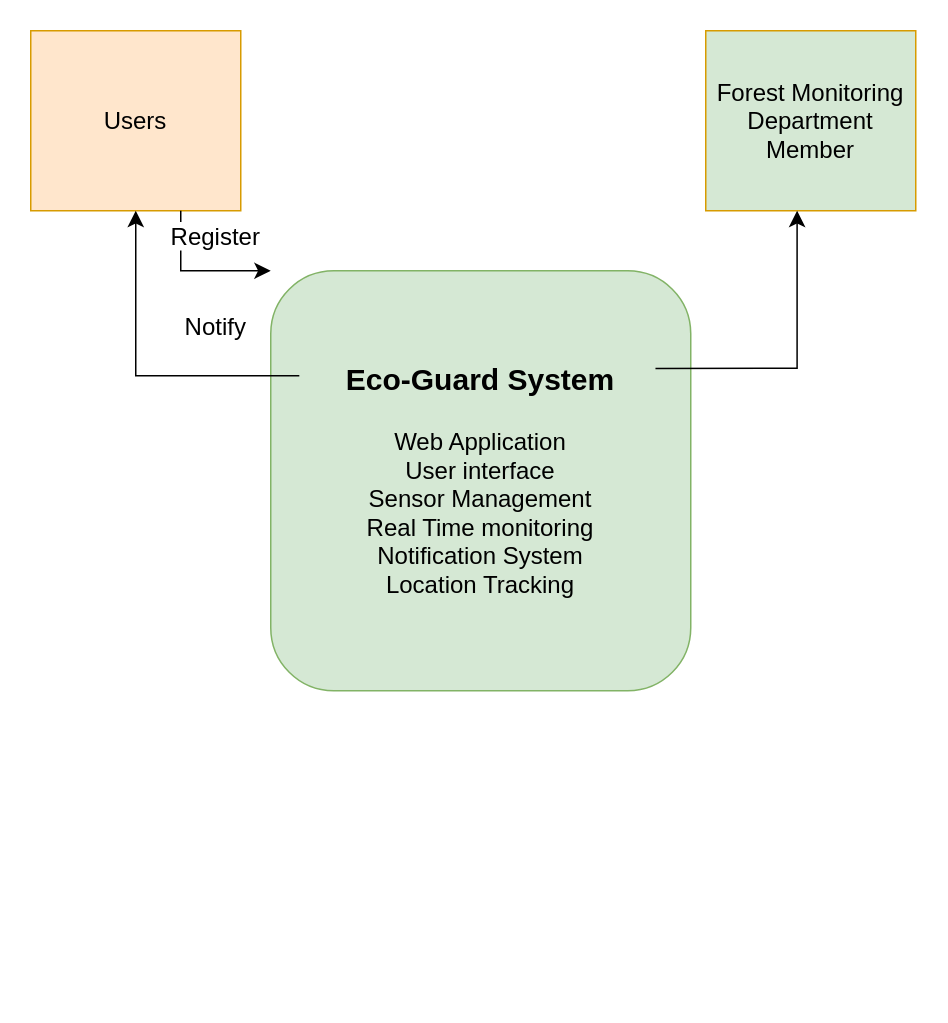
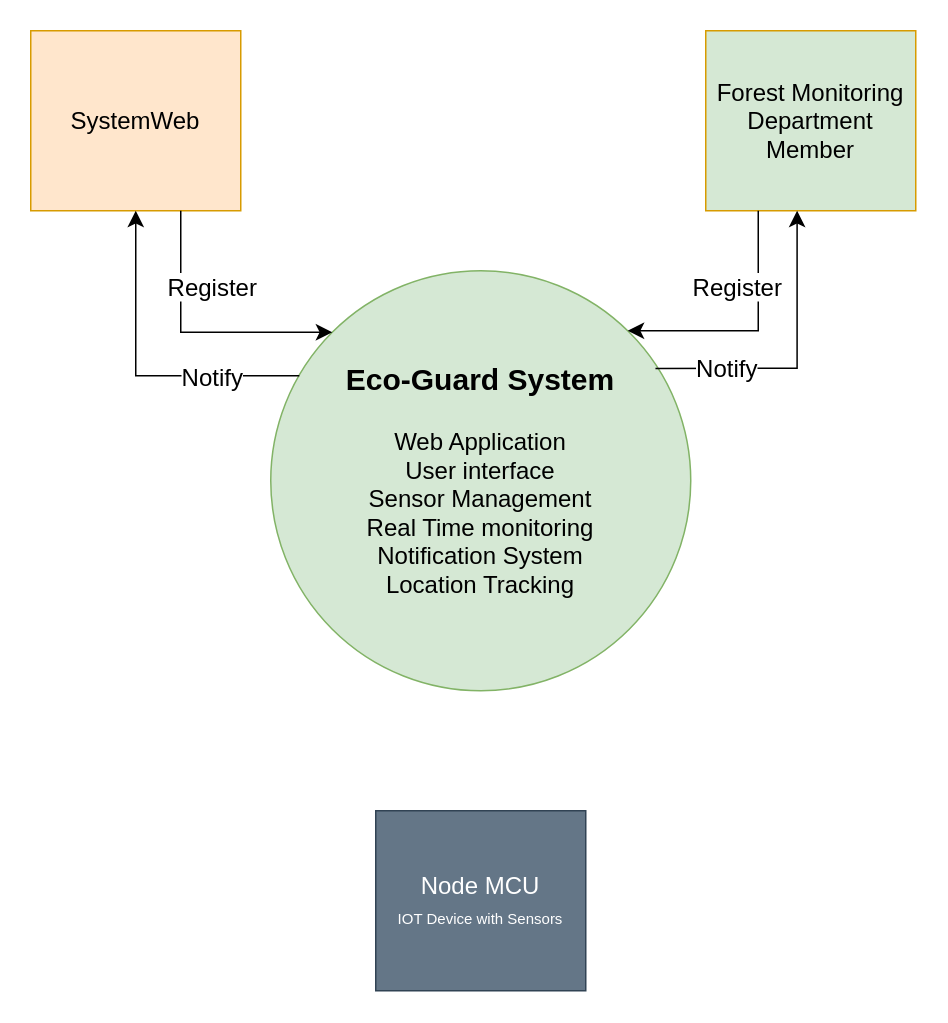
node "Users": label "Users" -> "SystemWeb"
edge "Forest Monitoring Department Member" -> "Eco-Guard SystemWeb ApplicationUser interfaceSensor ManagementReal Time monitoringNotification System Location Tracking": added, labels "Register", "Notify"
node "Eco-Guard SystemWeb ApplicationUser interfaceSensor ManagementReal Time monitoringNotification System Location Tracking": shape rounded rectangle -> ellipse
node "Node MCU IOT Device with Sensors": added
